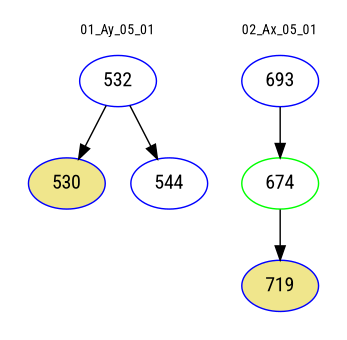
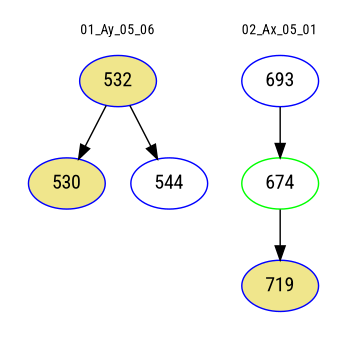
cluster "01_Ay_05_01": label "01_Ay_05_01" -> "01_Ay_05_06"
node "532": fillcolor white -> khaki
